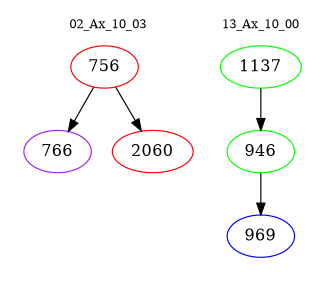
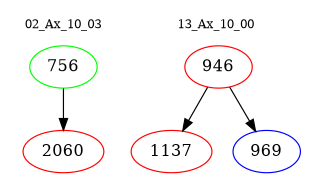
node "756": color red -> green
node "1137": color green -> red
edge "1137" -> "946": reversed
node "766": removed
node "946": color green -> red
